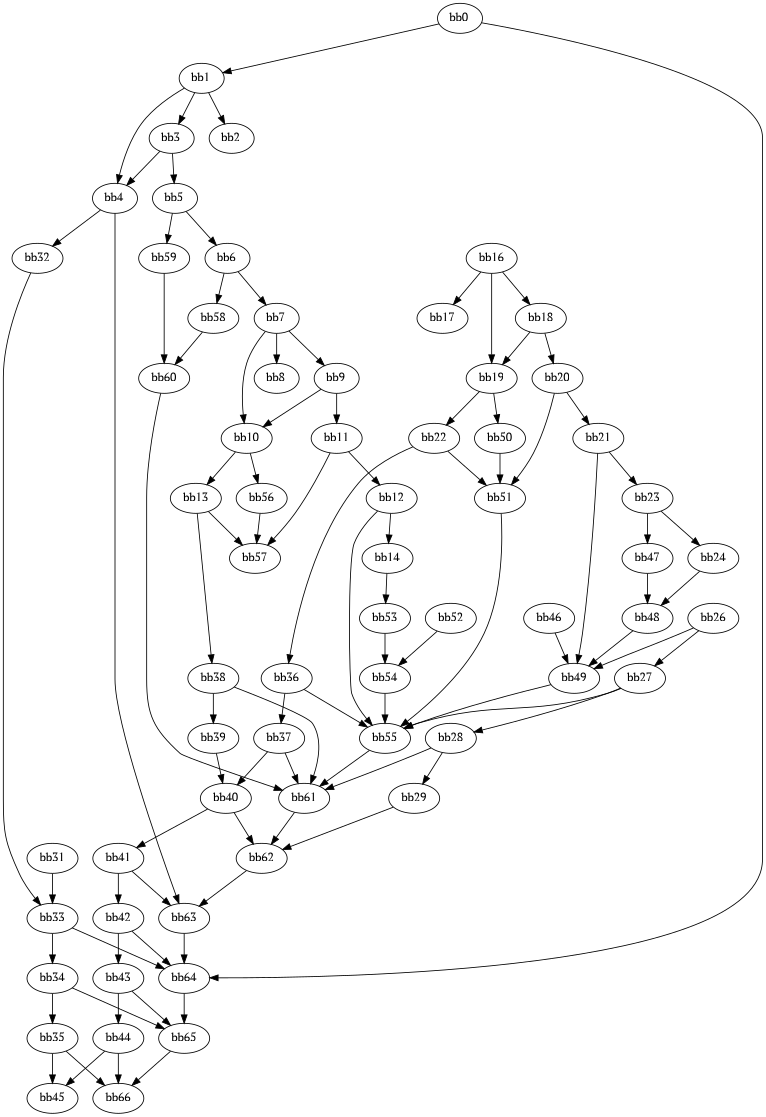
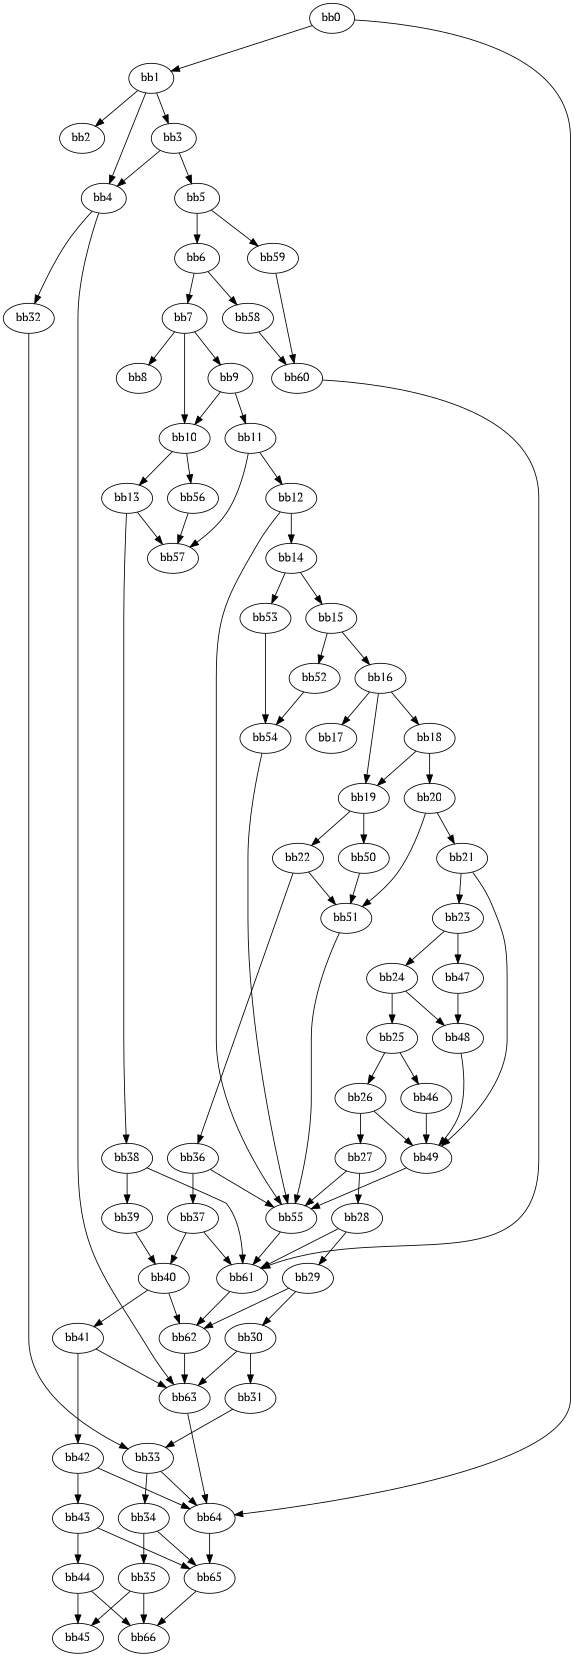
node "bb15": added
node "bb25": added
node "bb30": added
